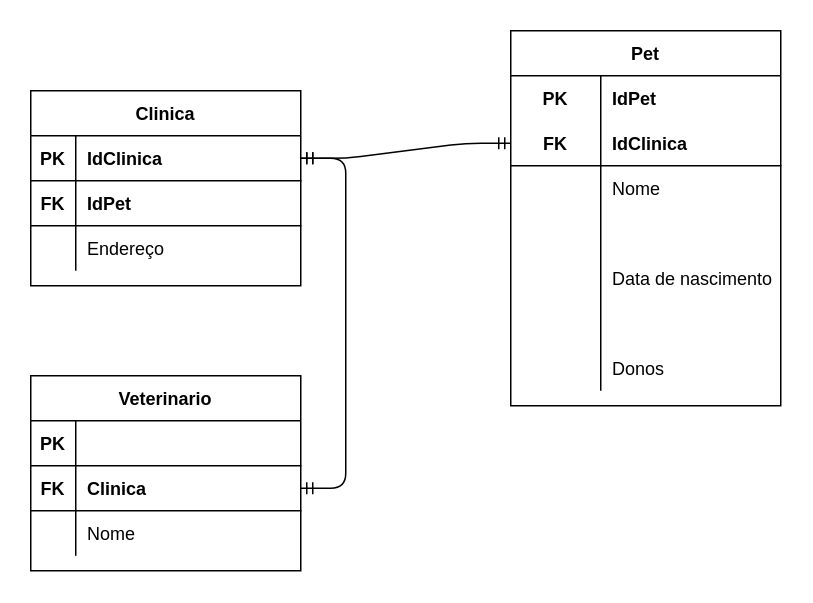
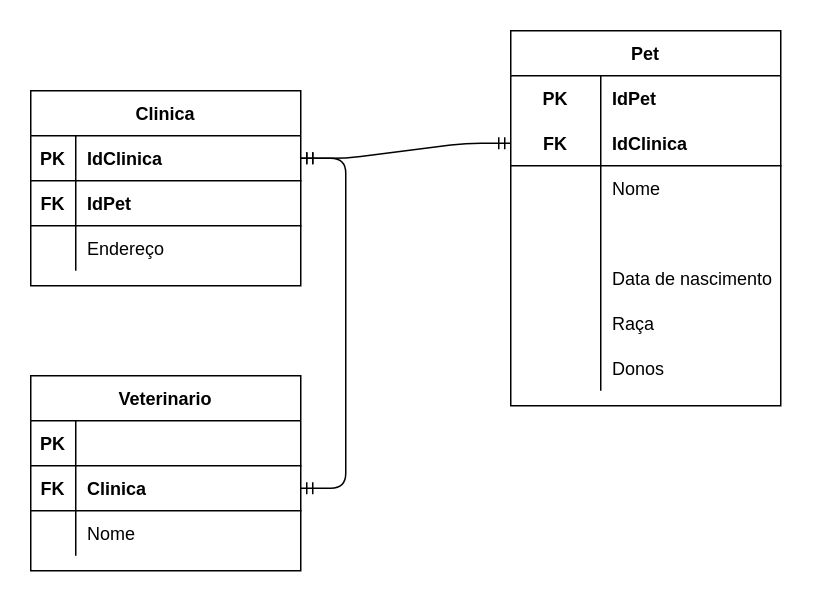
node "Raça": added
